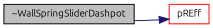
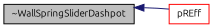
edge "~WallSpringSliderDashpot" -> "pREff": reversed
